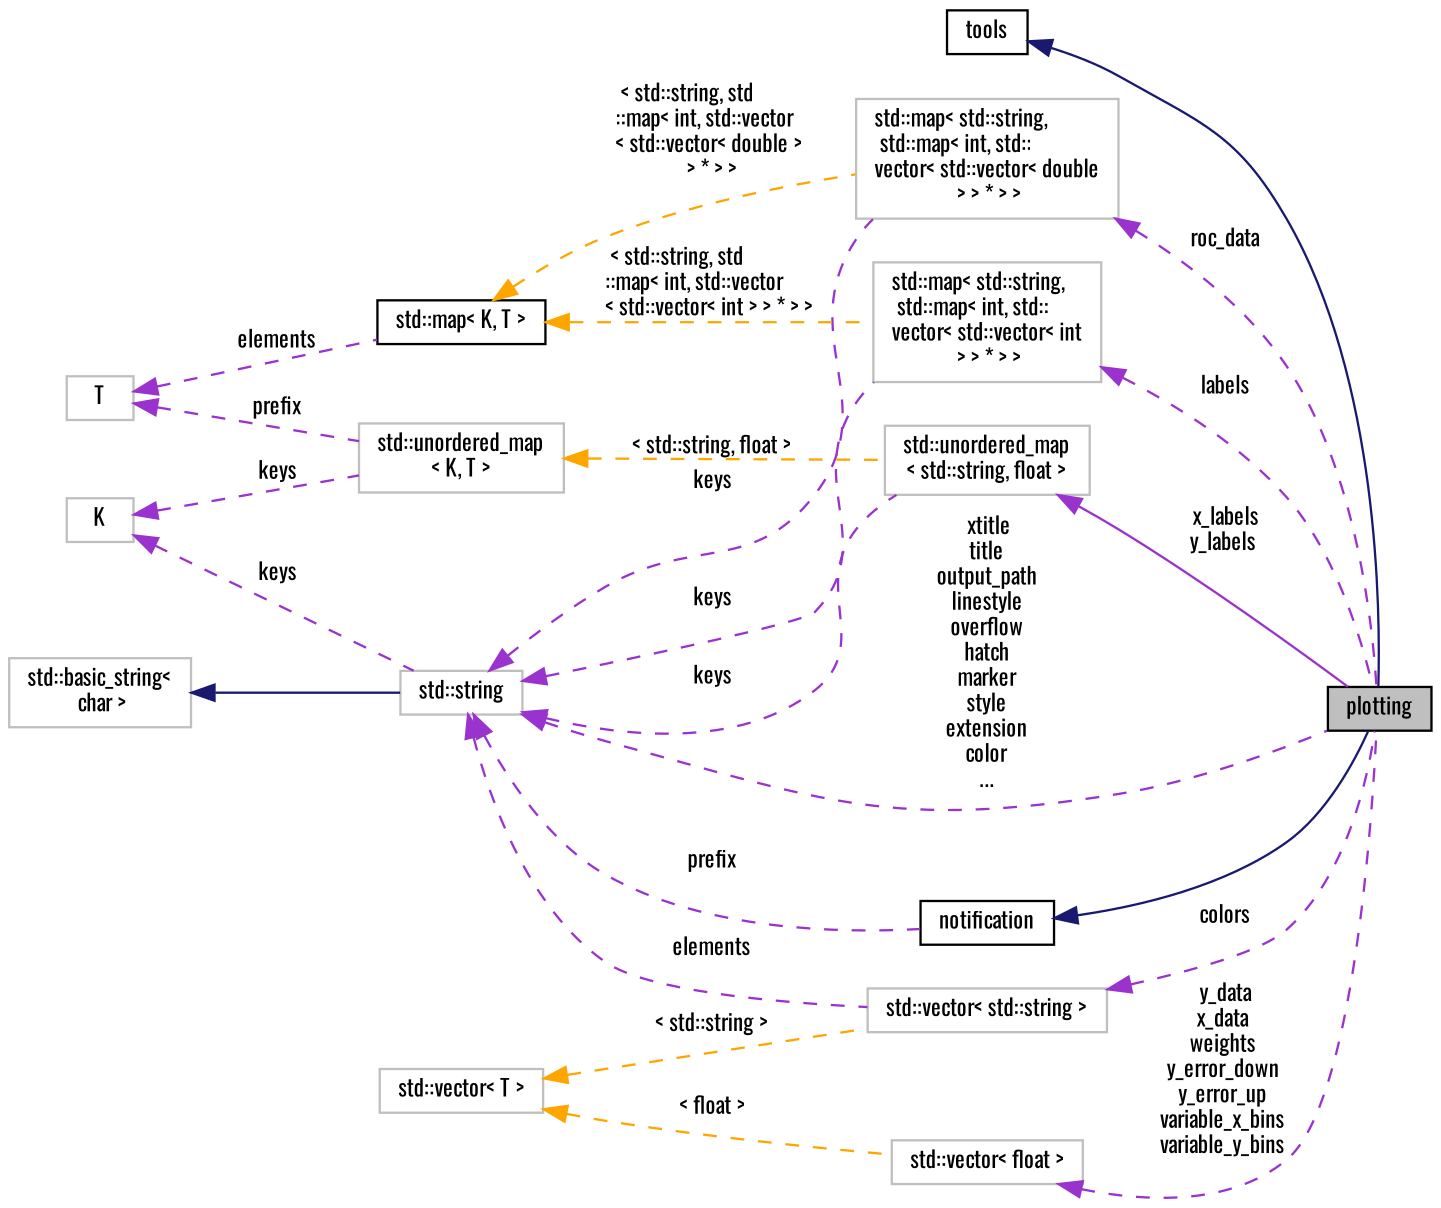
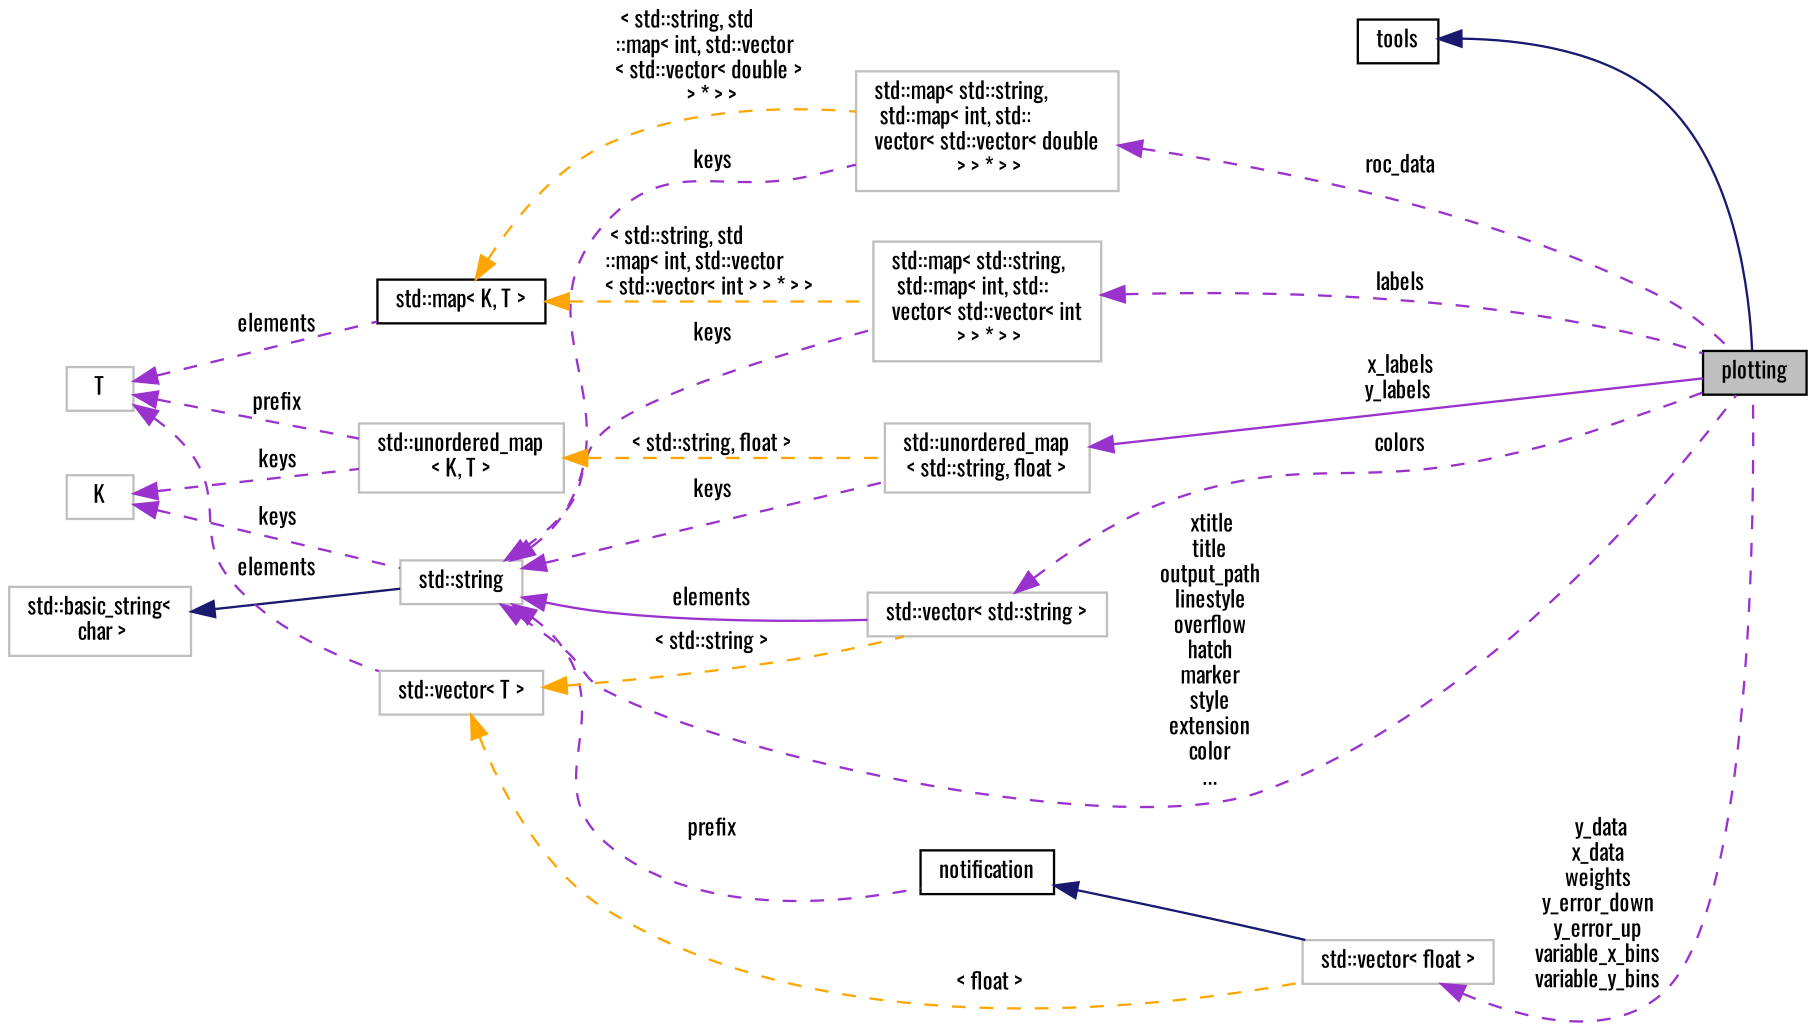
edge "std::vector< T >" -> "T": added, label "elements"
edge "plotting" -> "notification": now "std::vector< float >" -> "notification"
edge "std::vector< std::string >" -> "std::string": style dashed -> solid
